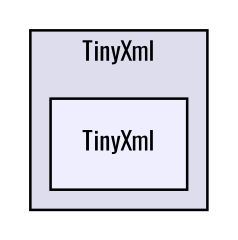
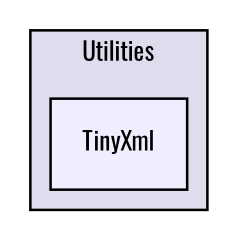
cluster "TinyXml": label "TinyXml" -> "Utilities"
